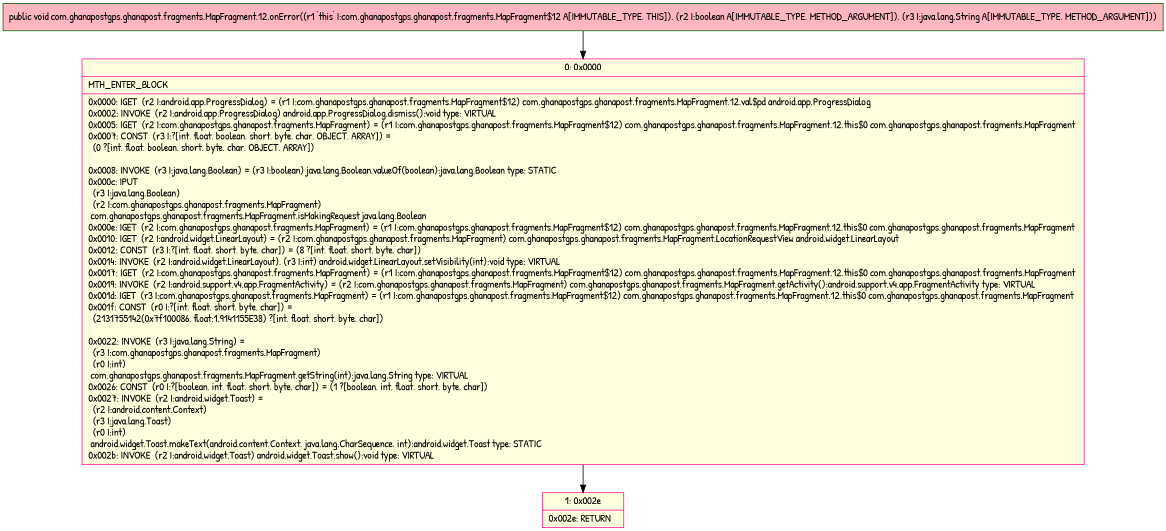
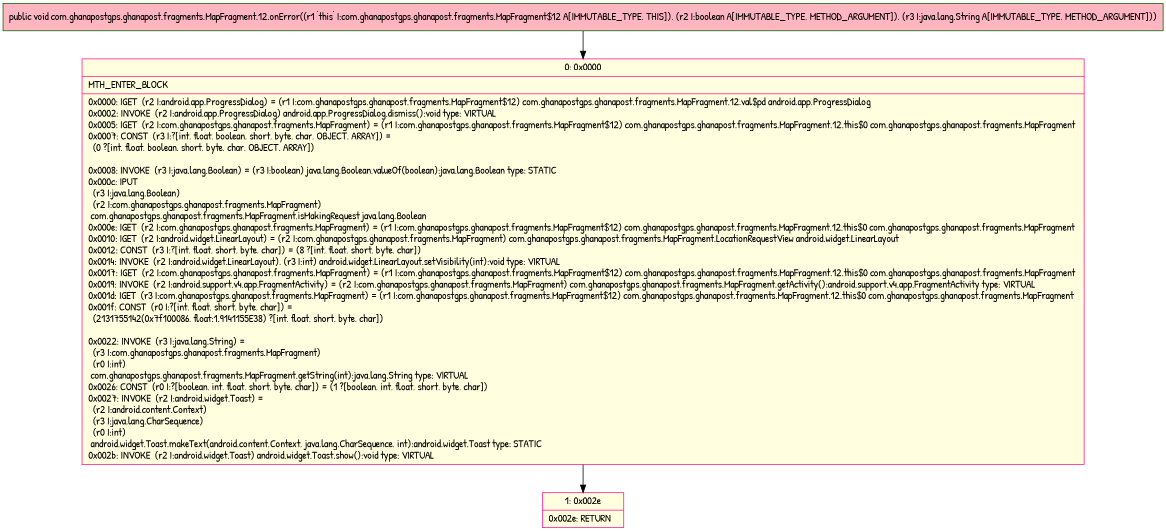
node "0: 0x0000": text "(r3 I:java.lang.Toast)" -> "(r3 I:java.lang.CharSequence)"
